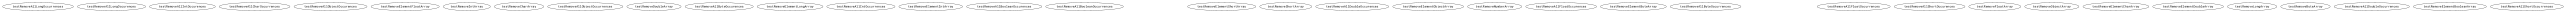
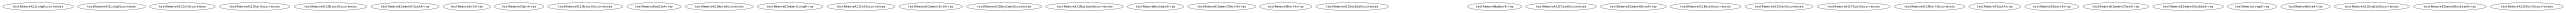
node "testRemoveBooleanArray": added
node "testRemoveElementObjectArray": removed
node "testRemoveAllCharOccurences": added
